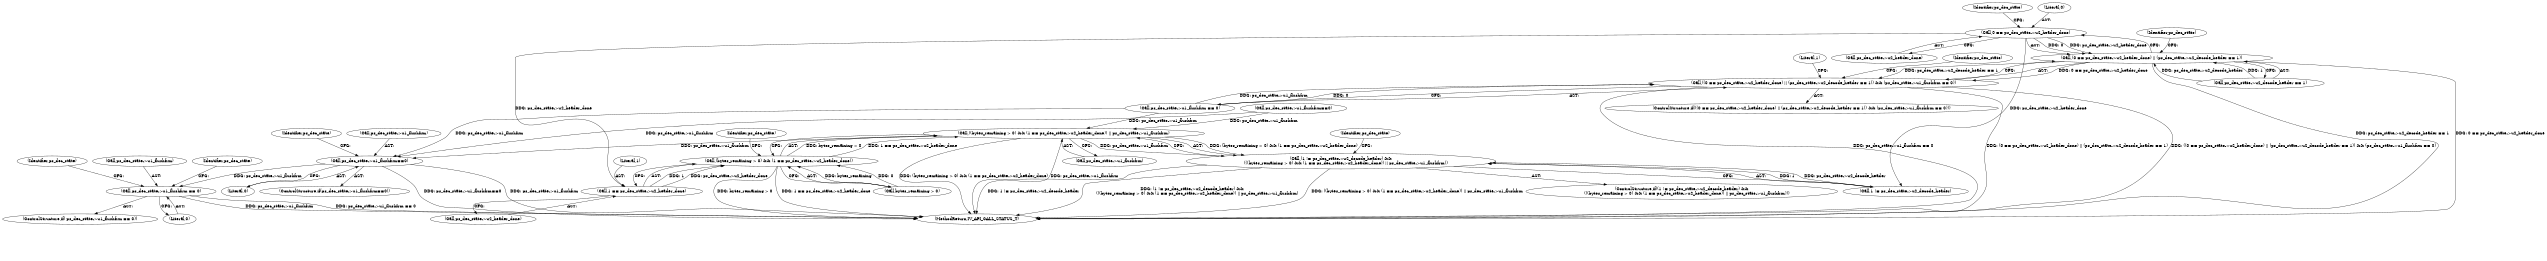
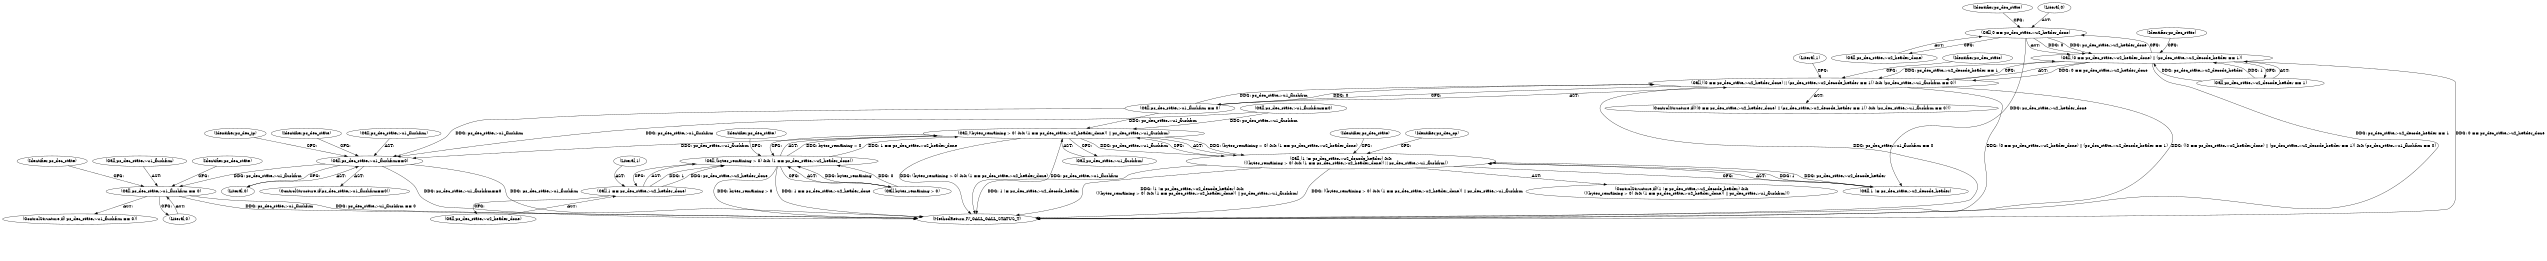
edge "(Call,0 == ps_dec_state->u2_header_done)" -> "(Call,1 == ps_dec_state->u2_header_done)": removed, label "DDG: ps_dec_state->u2_header_done"
node "(Identifier,ps_dec_ip)": added
node "(Identifier,ps_dec_op)": added
node "(MethodReturn,IV_API_CALL_STATUS_T)": label "(MethodReturn,IV_API_CALL_STATUS_T)" -> "(MethodReturn,IV_CALL_CALL_STATUS_T)"
